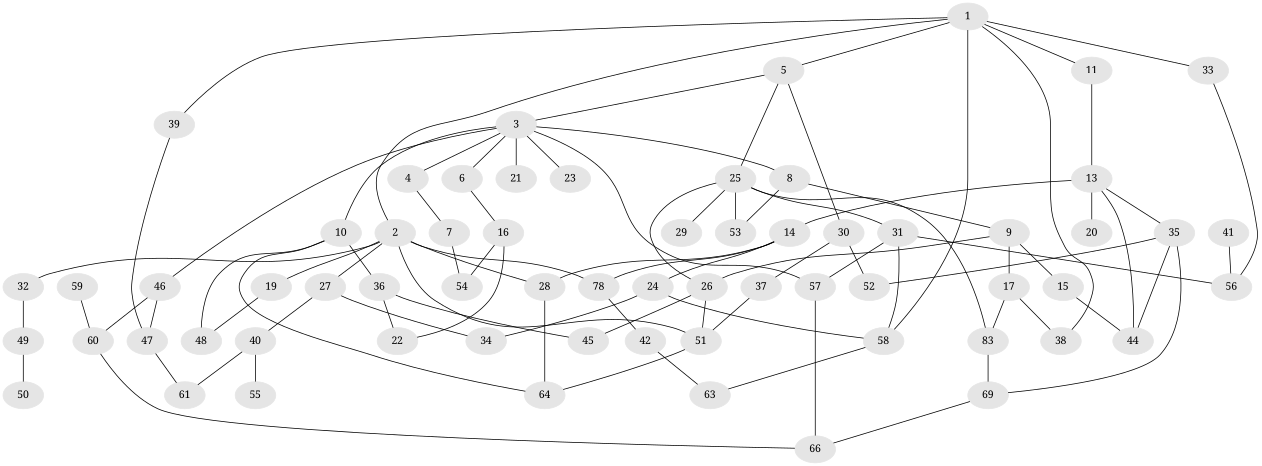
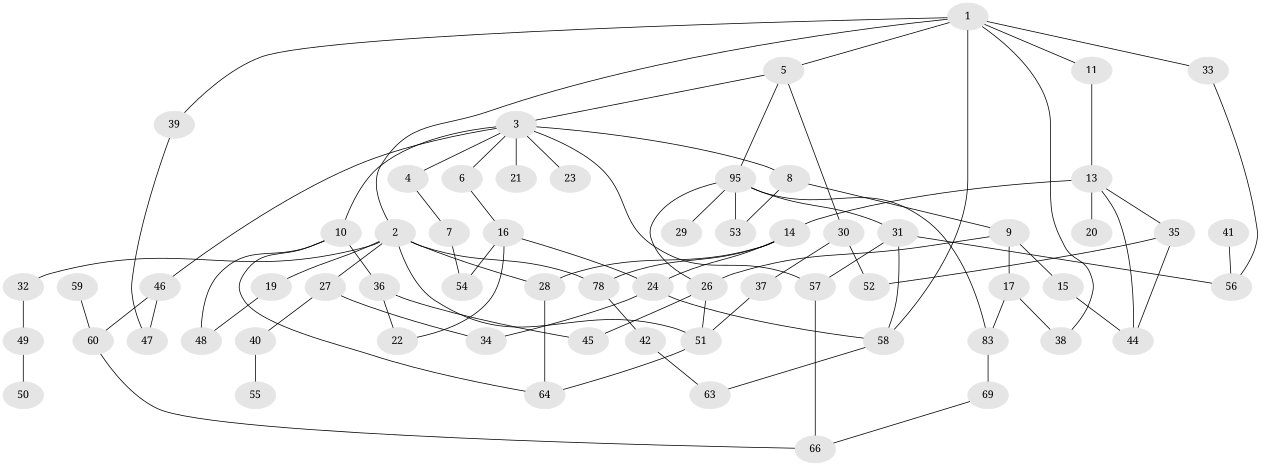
node "25": label "25" -> "95"
edge "16" -- "24": added
edge "35" -- "69": removed
node "61": removed
